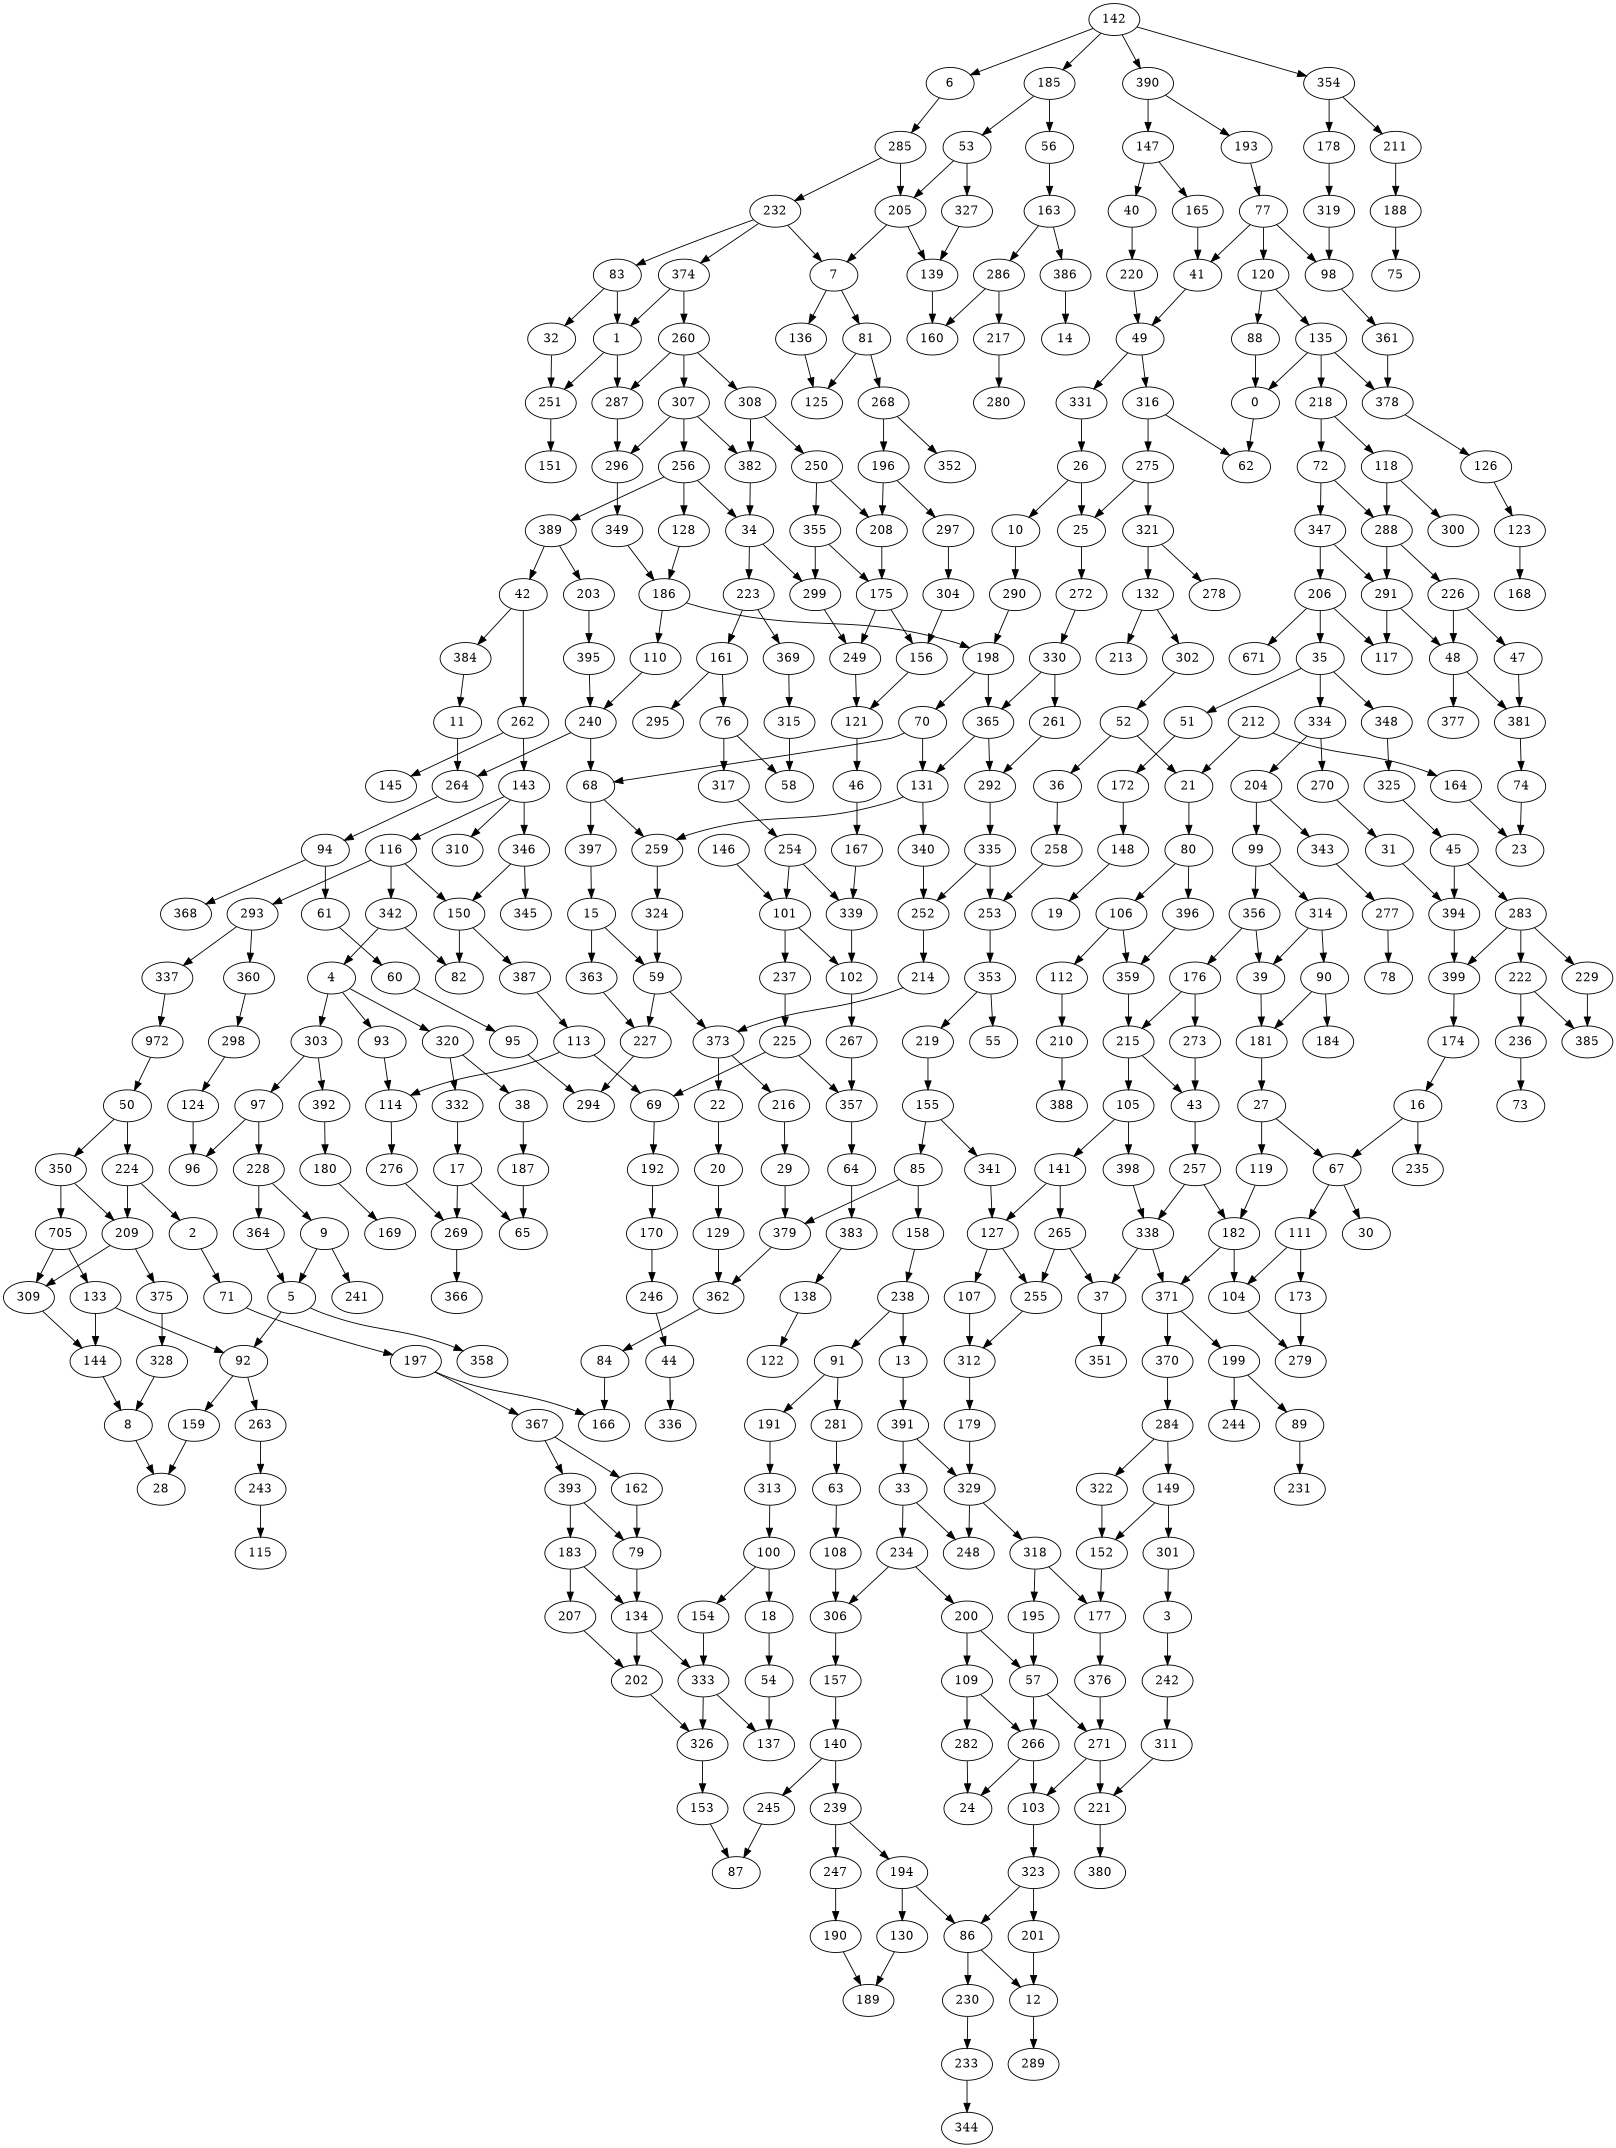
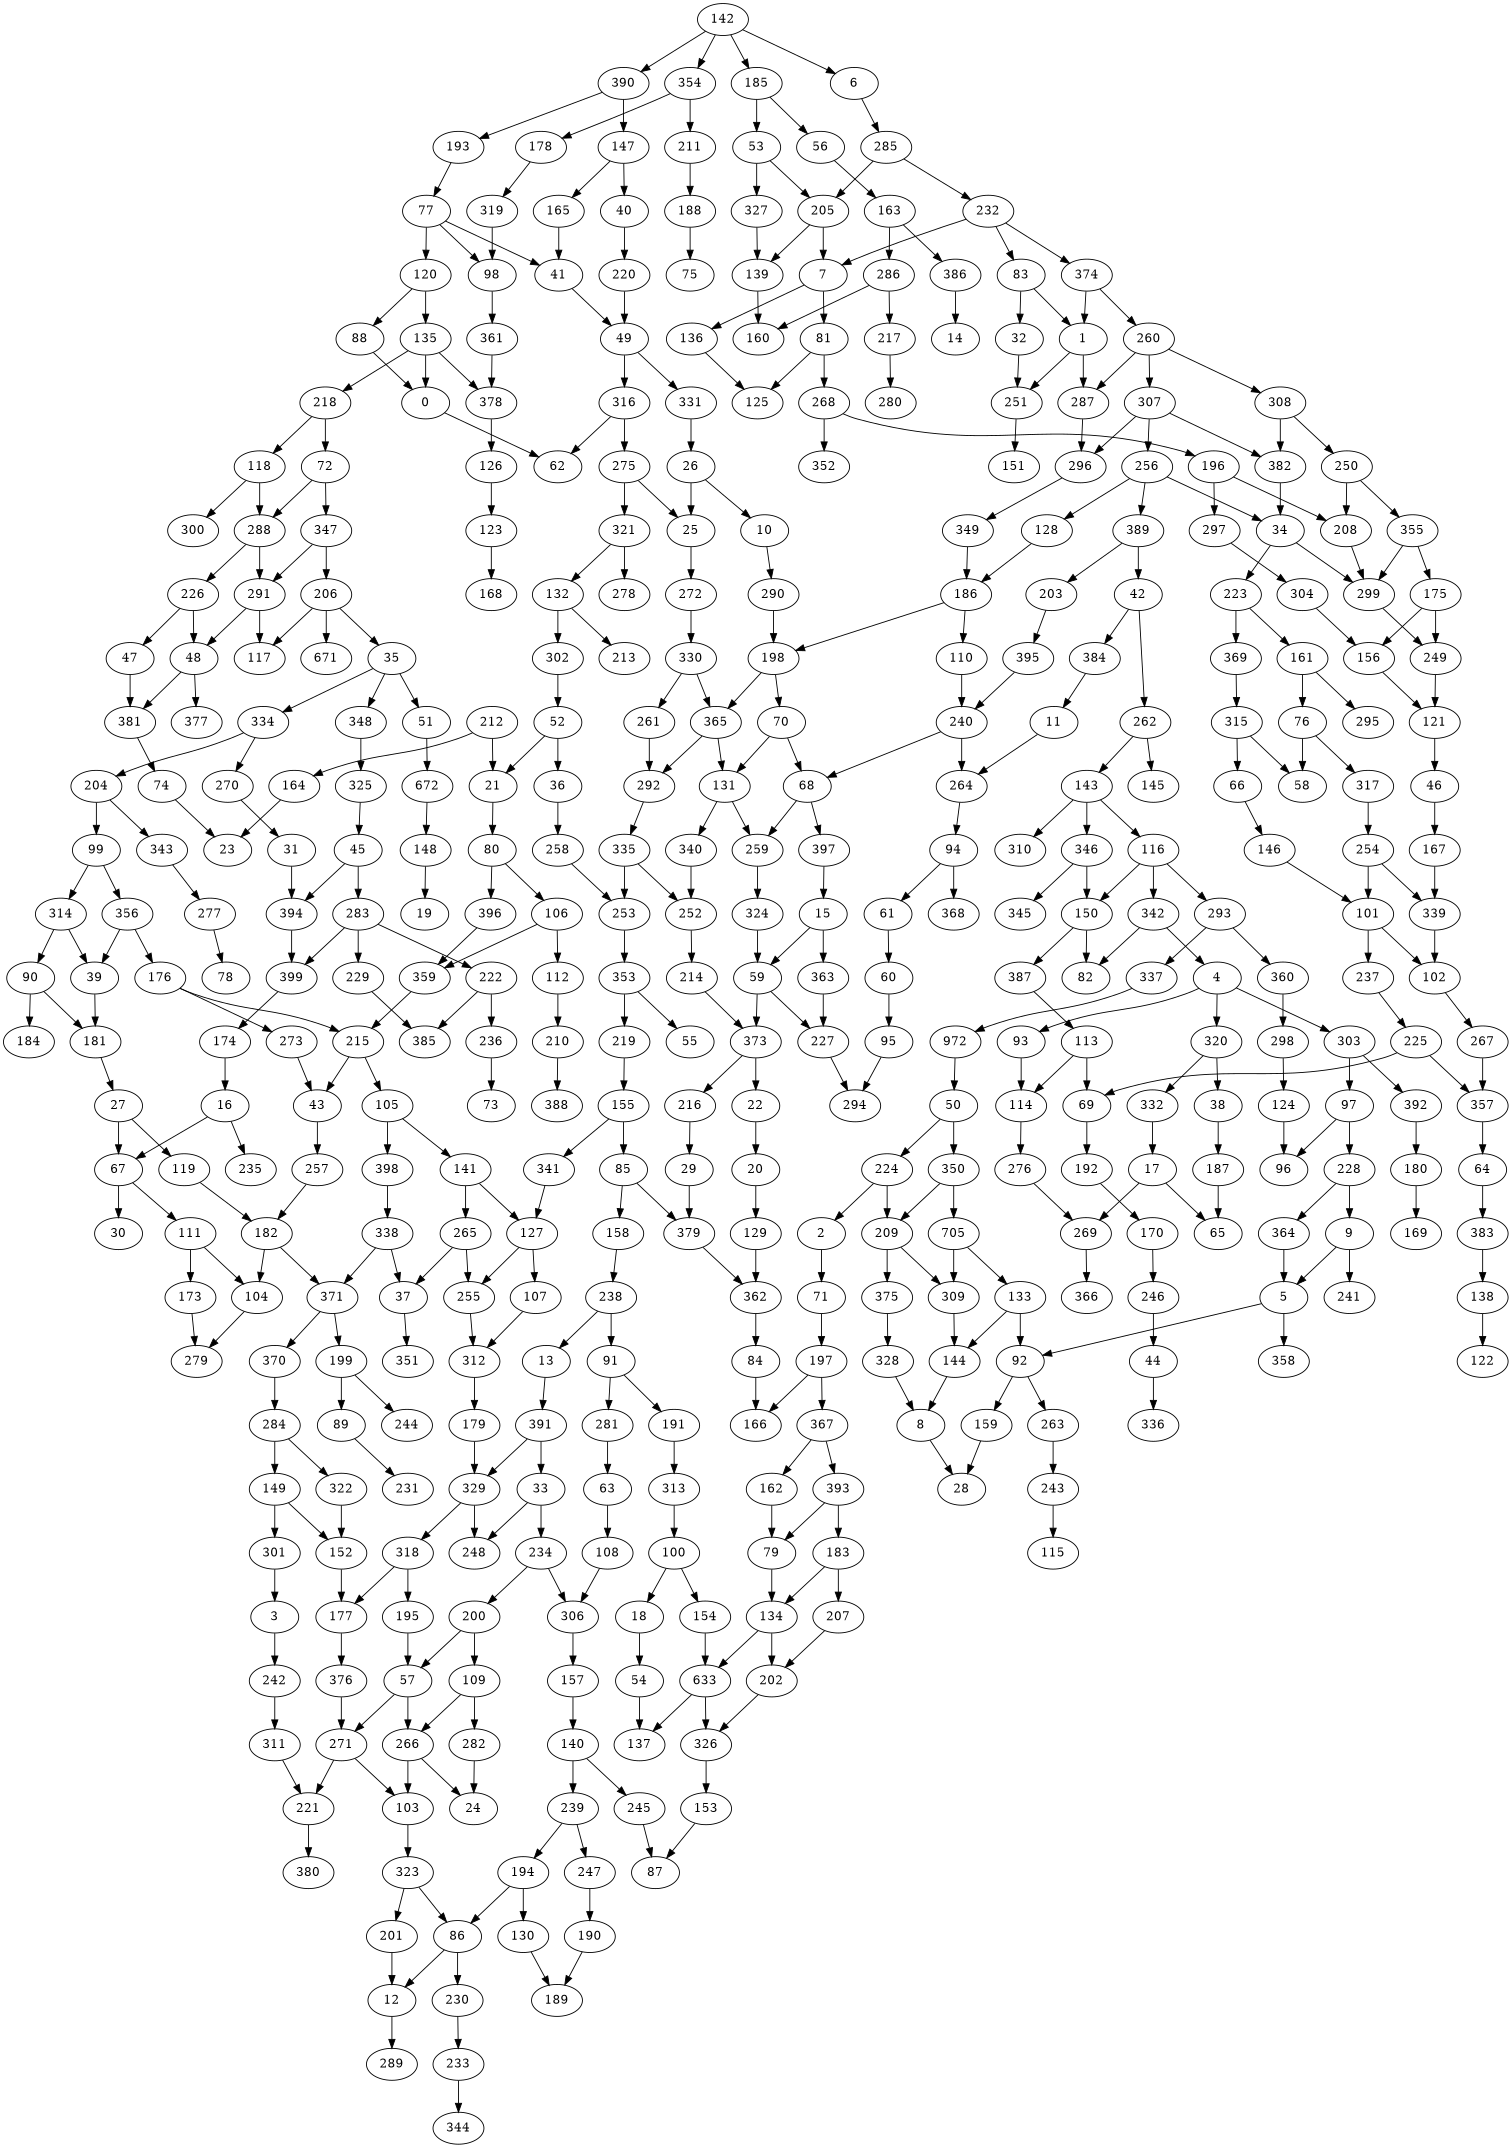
edge "208" -> "175": now "208" -> "299"
node "172": label "172" -> "672"
node "66": added
edge "257" -> "338": removed
node "333": label "333" -> "633"
